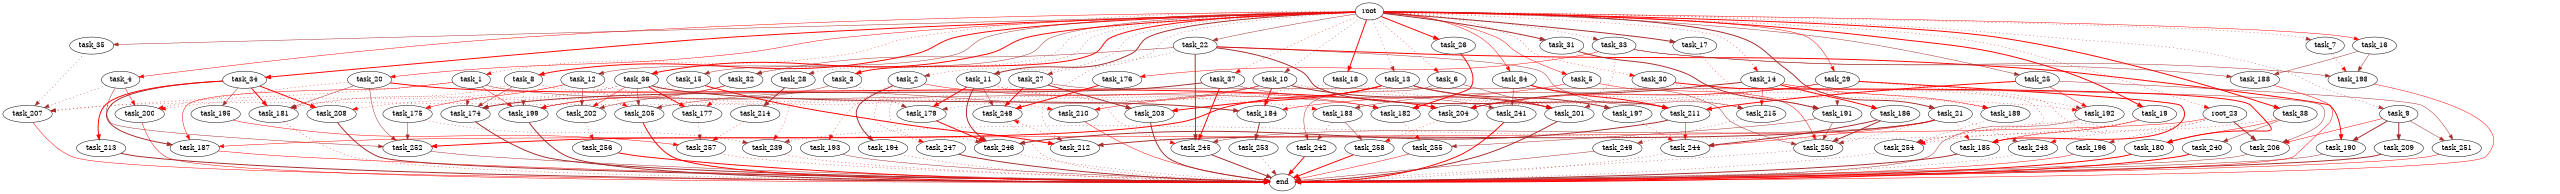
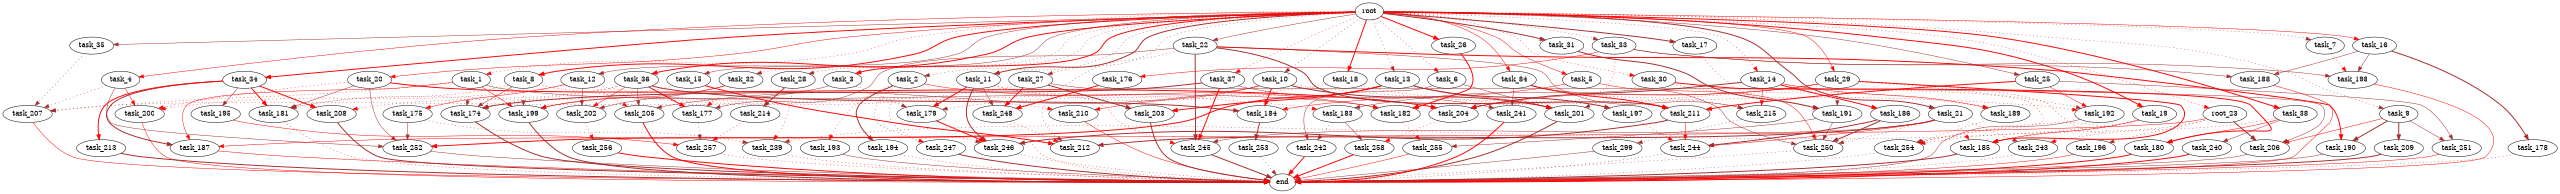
edge "task_22" -> "task_32": now "task_22" -> "task_177"
edge "task_212" -> "task_248": reversed
node "task_249": label "task_249" -> "task_299"
node "task_178": added
